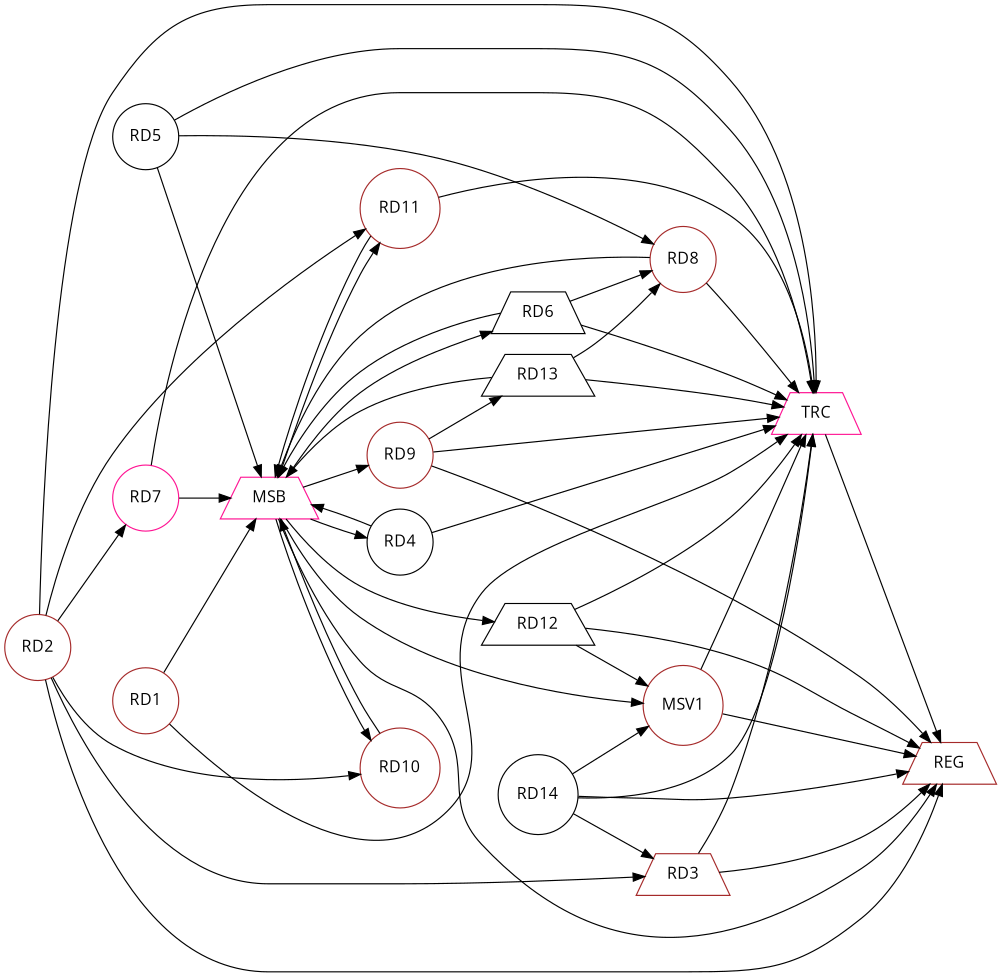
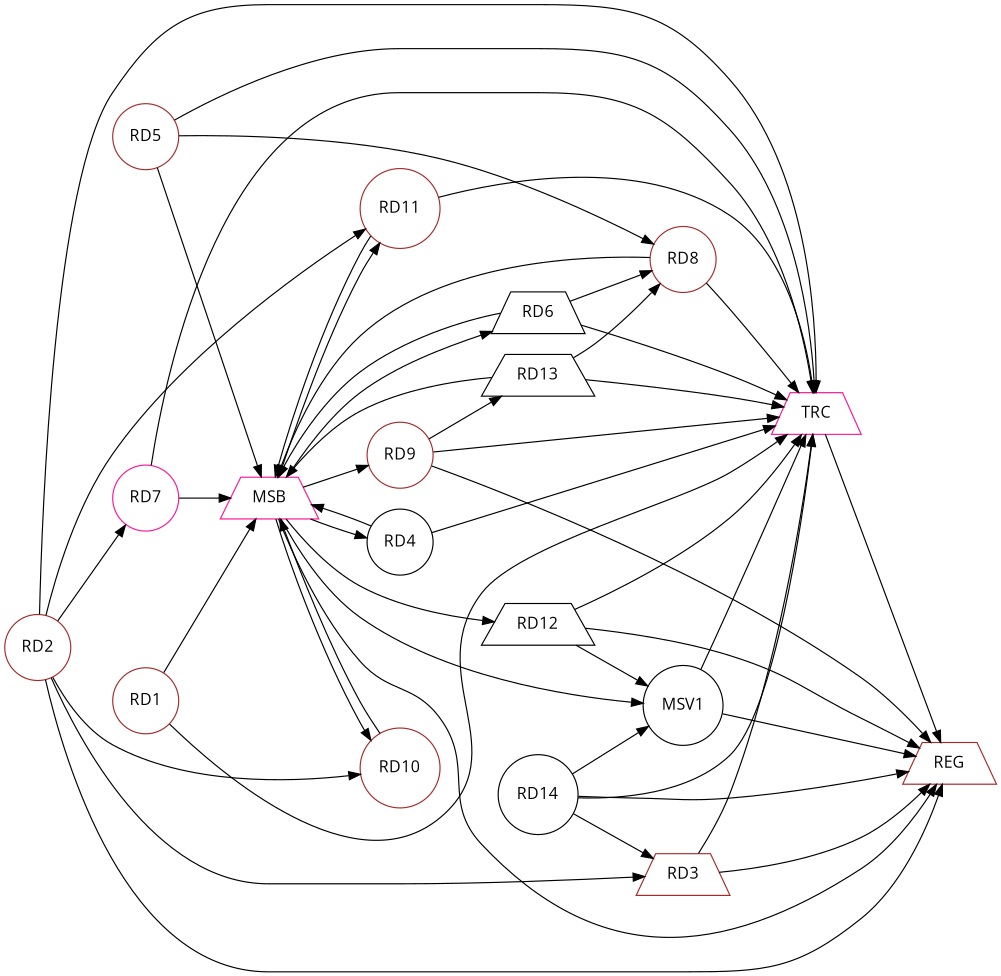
node "RD5": color black -> brown
node "MSV1": color brown -> black
